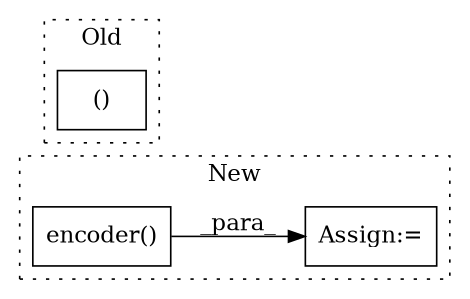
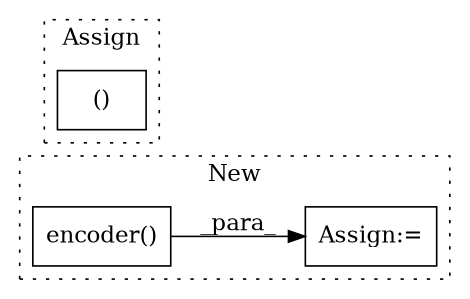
cluster "Old": label "Old" -> "Assign"
